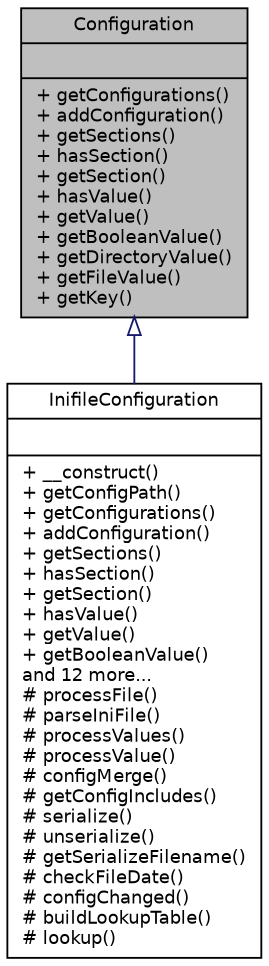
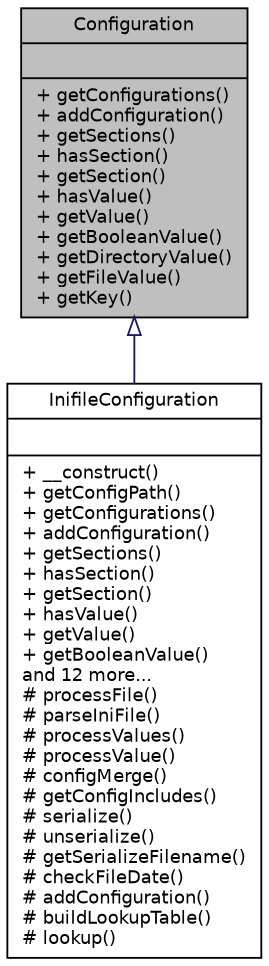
node "InifileConfiguration": text "# configChanged()" -> "# addConfiguration()"
